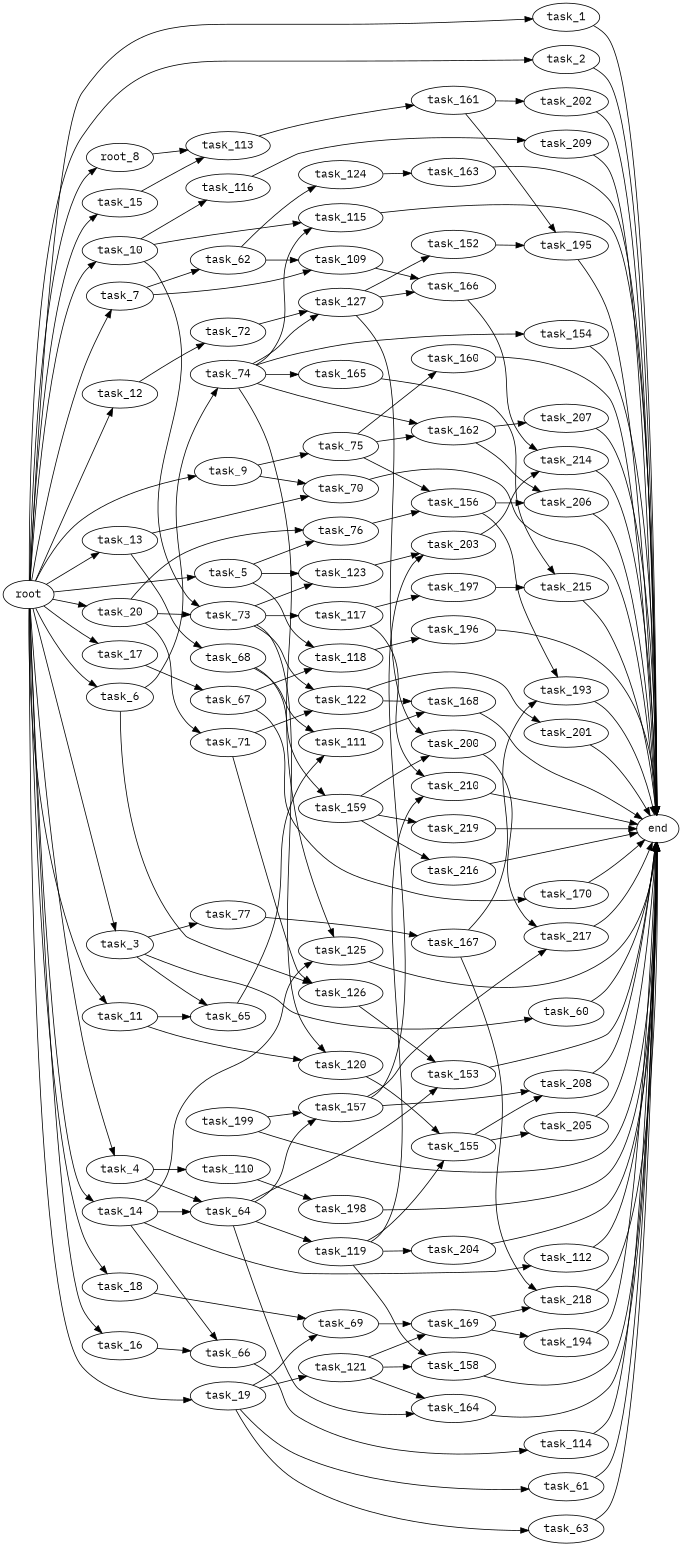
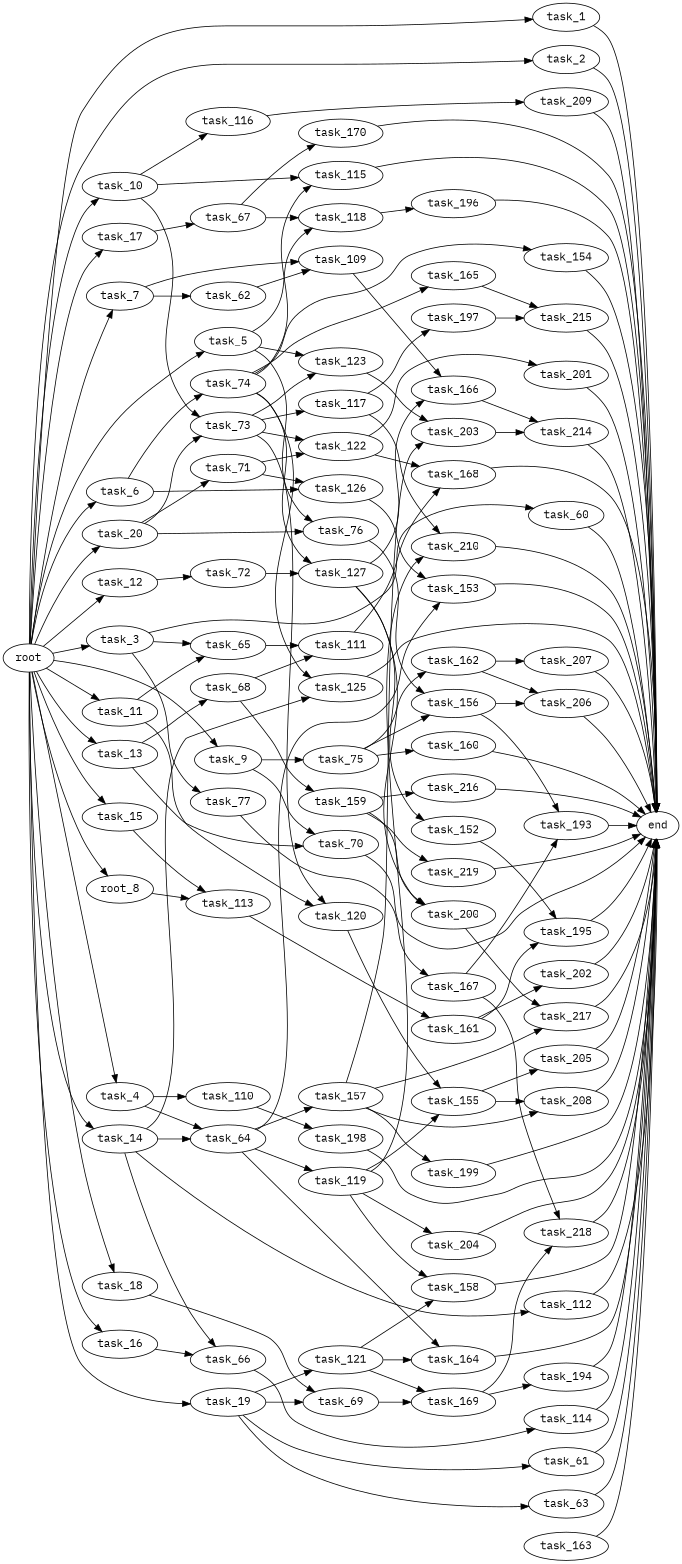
node "task_124": removed
edge "task_74" -> "task_162": removed
edge "task_199" -> "task_157": reversed
